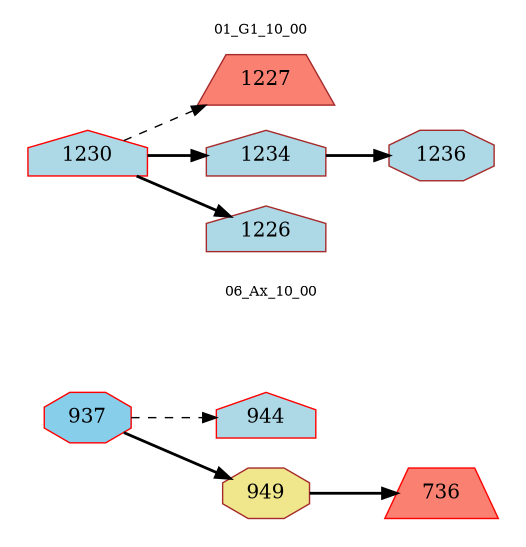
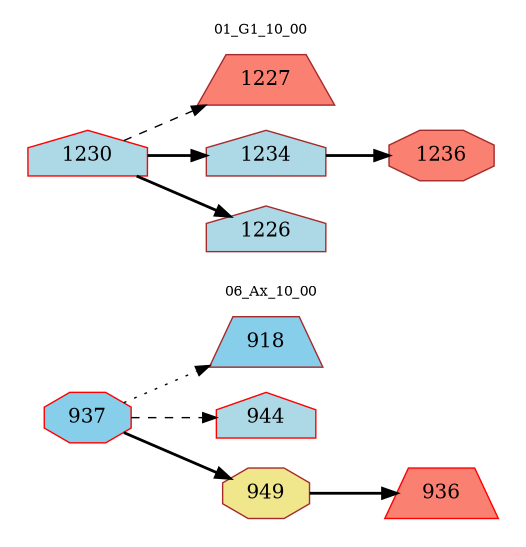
node "1236": fillcolor lightblue -> salmon
node "918": added
node "736": label "736" -> "936"
